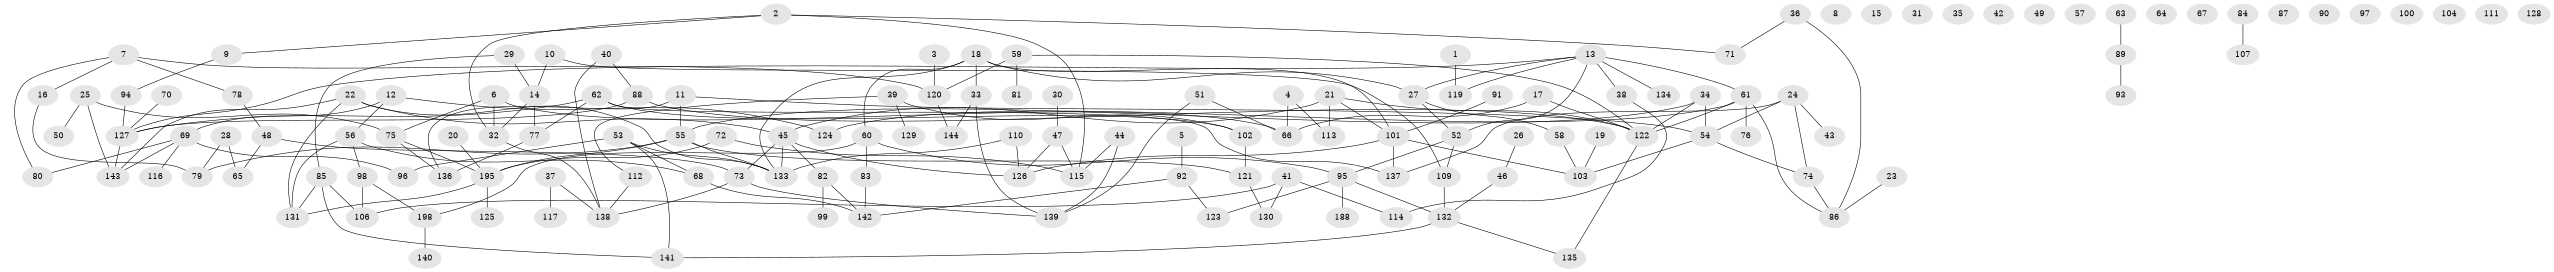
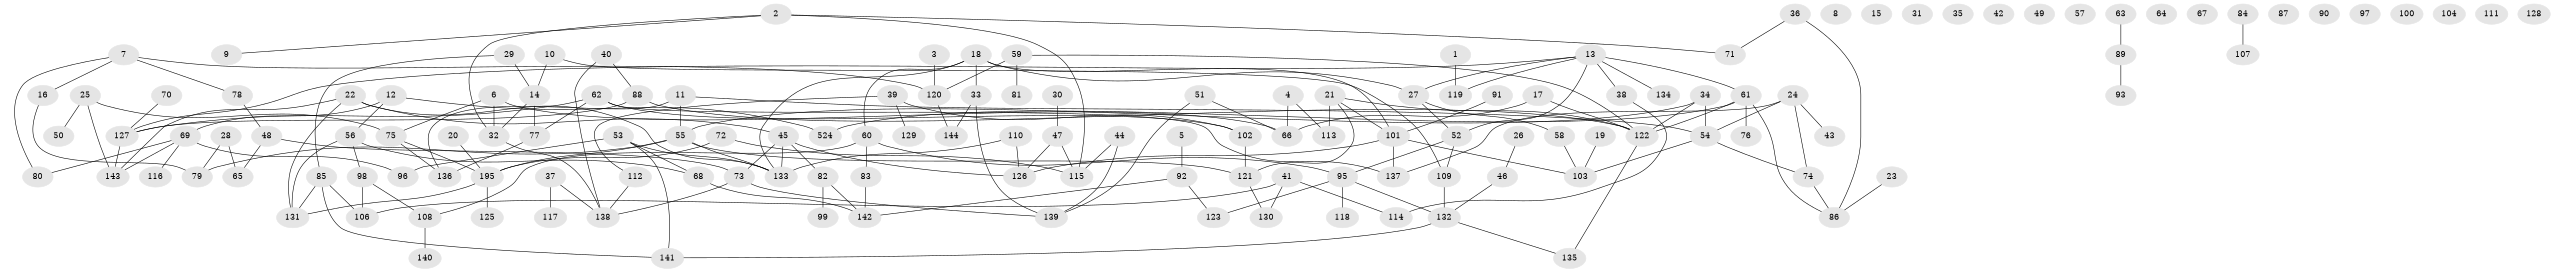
node "94": removed
edge "21" -- "45": now "21" -- "121"
node "124": label "124" -> "524"
node "198": label "198" -> "108"
node "188": label "188" -> "118"
